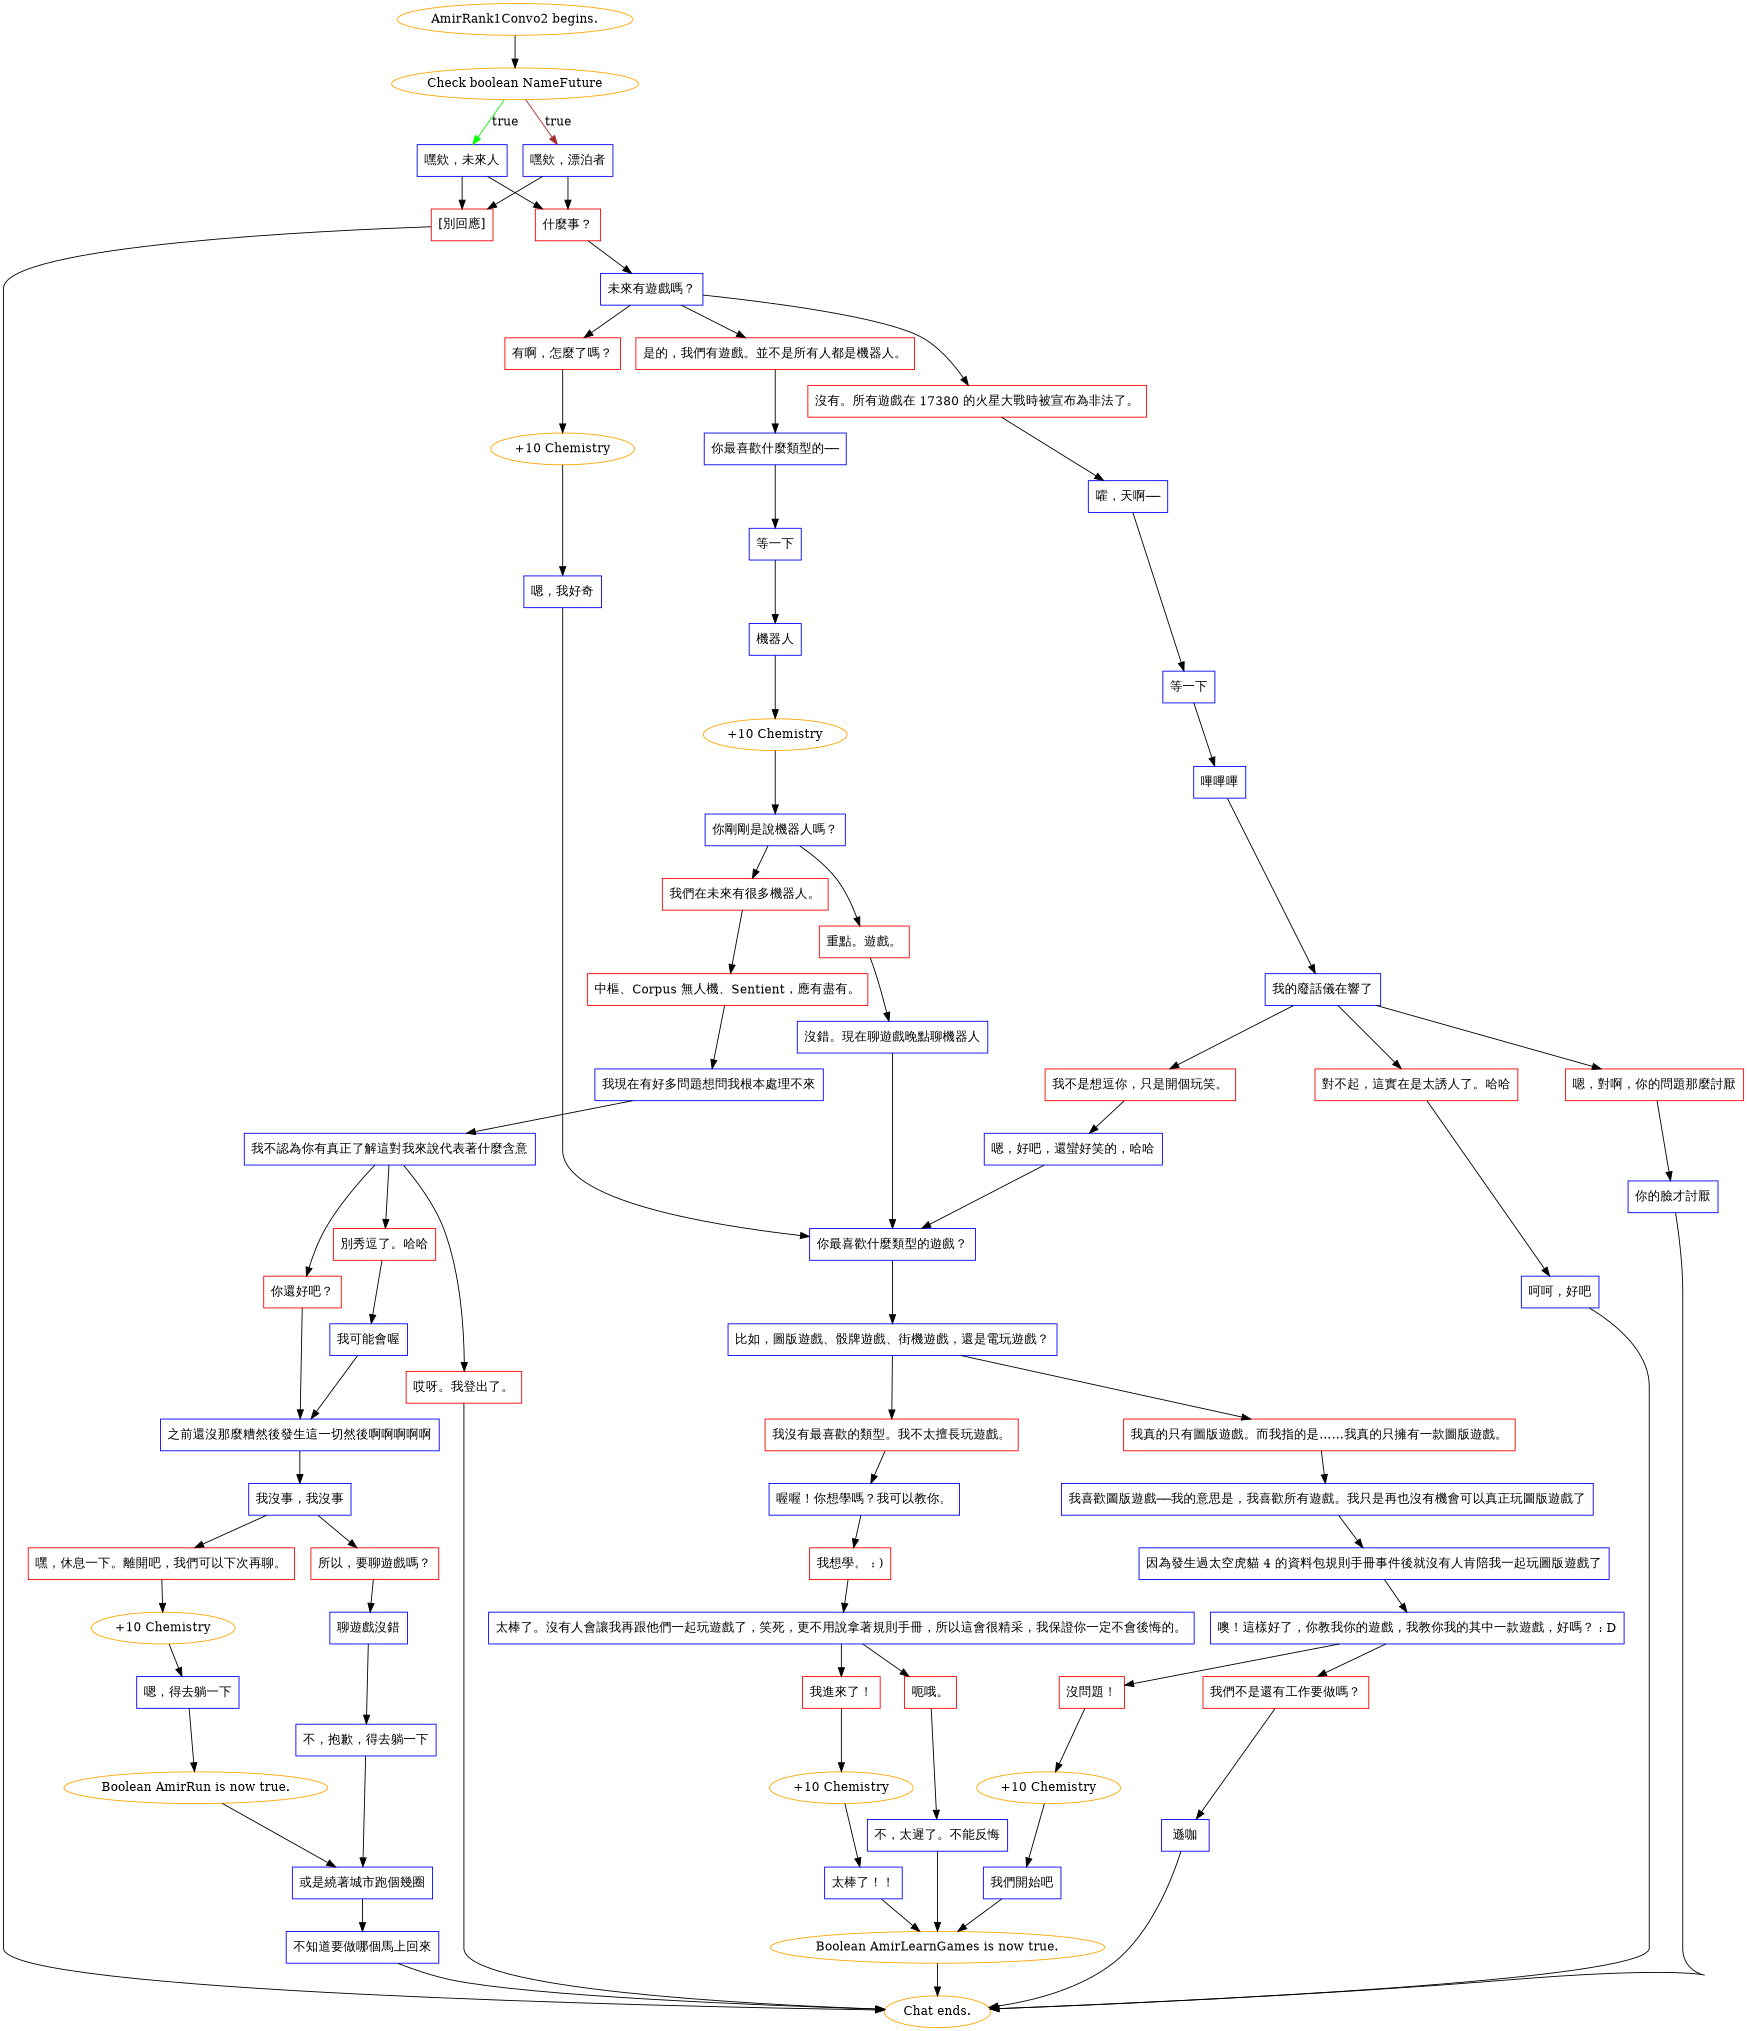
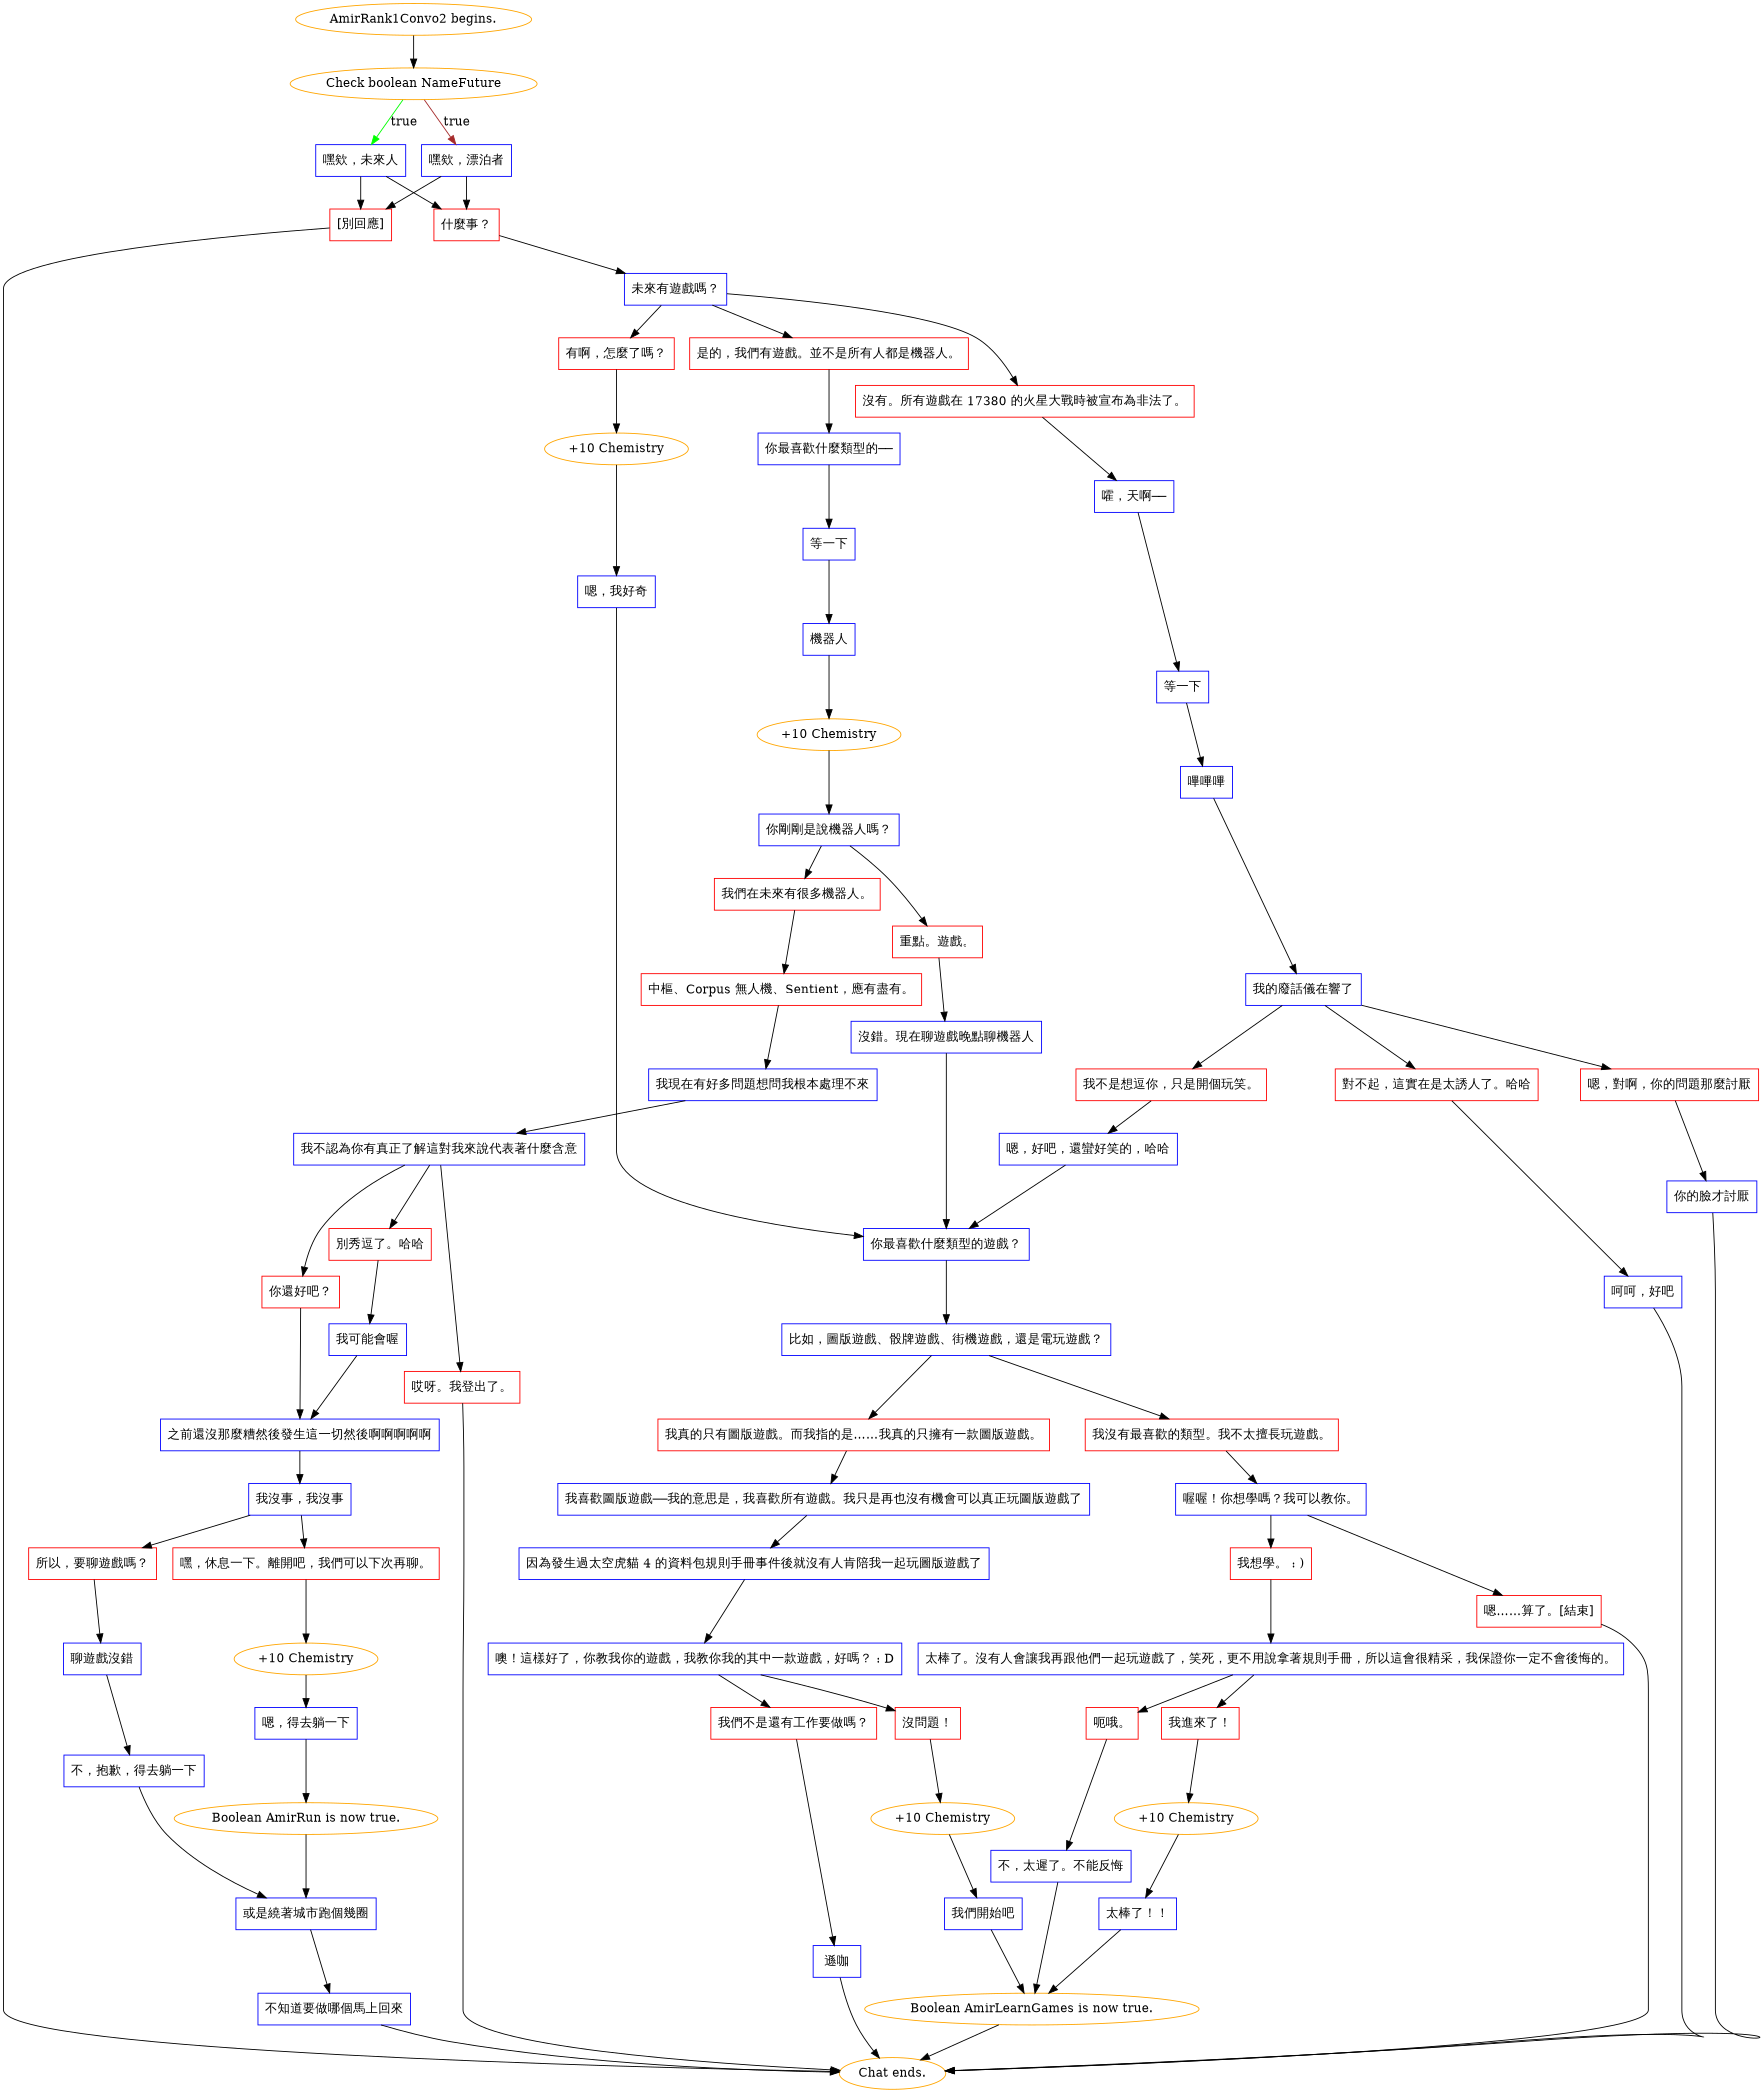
node "嗯……算了。[結束]": added
